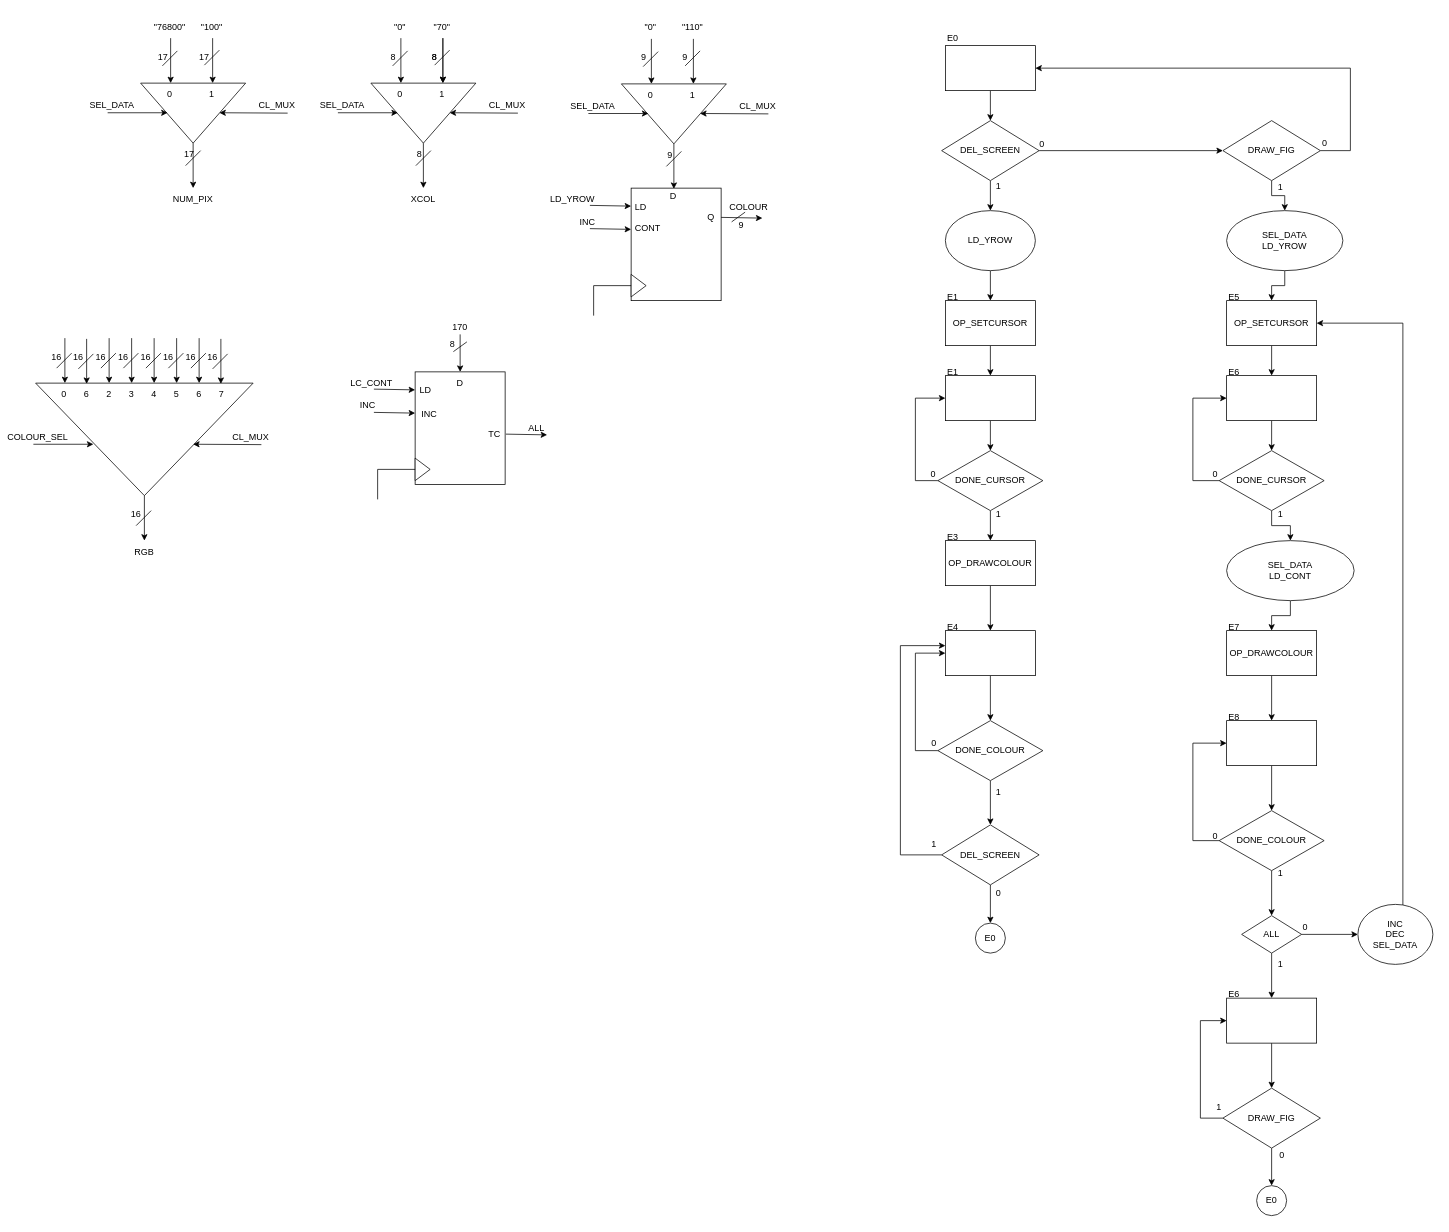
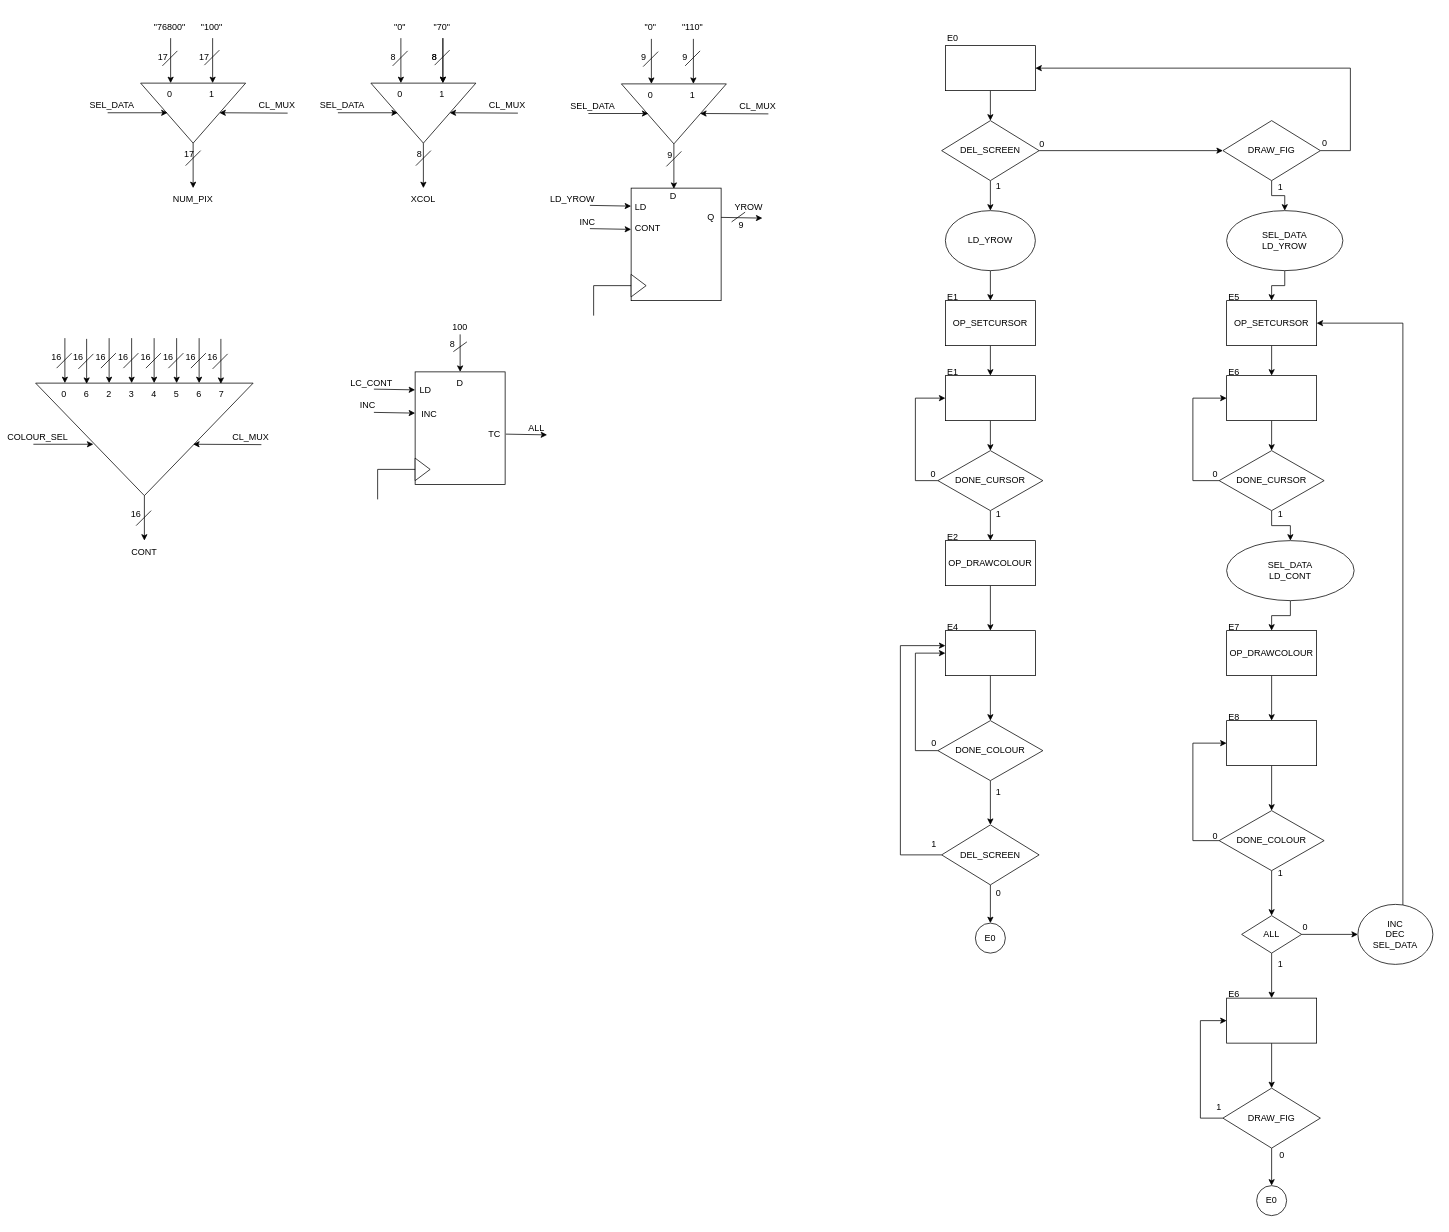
node "COLOUR": label "COLOUR" -> "YROW"
node "170": label "170" -> "100"
node "E3": label "E3" -> "E2"
node "RGB": label "RGB" -> "CONT"
